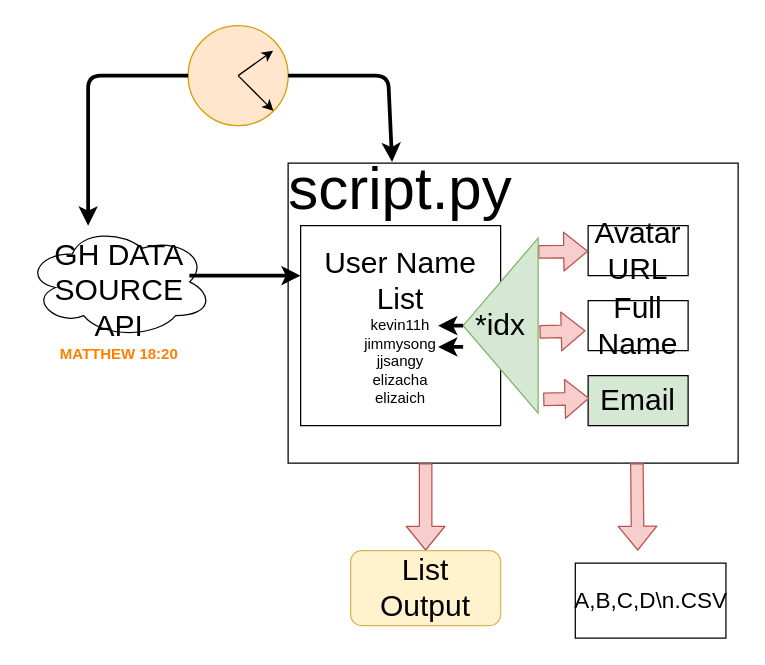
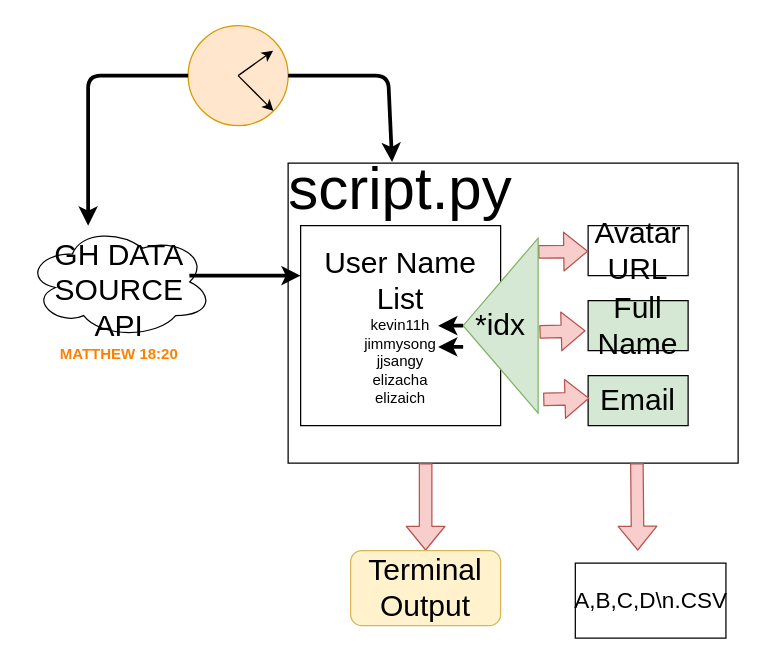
node "Full Name": fillcolor #ffffff -> #d5e8d4
node "List Output": label "List Output" -> "Terminal Output"
